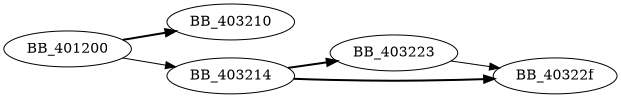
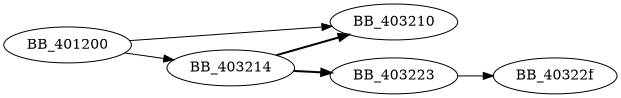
edge "BB_401200" -> "BB_403210": style bold -> solid
edge "BB_403214" -> "BB_40322f": now "BB_403214" -> "BB_403210"
